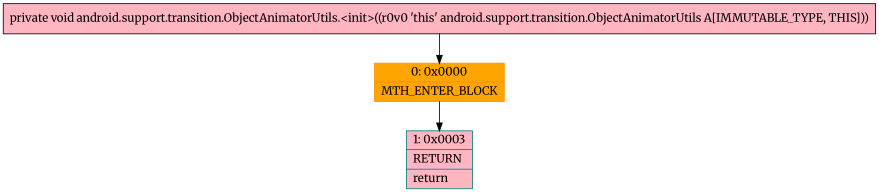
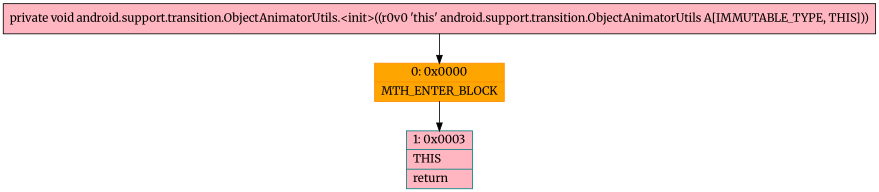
node "1: 0x0003": text "RETURN" -> "THIS"
